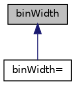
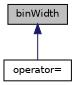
node "binWidth=": label "binWidth=" -> "operator="
